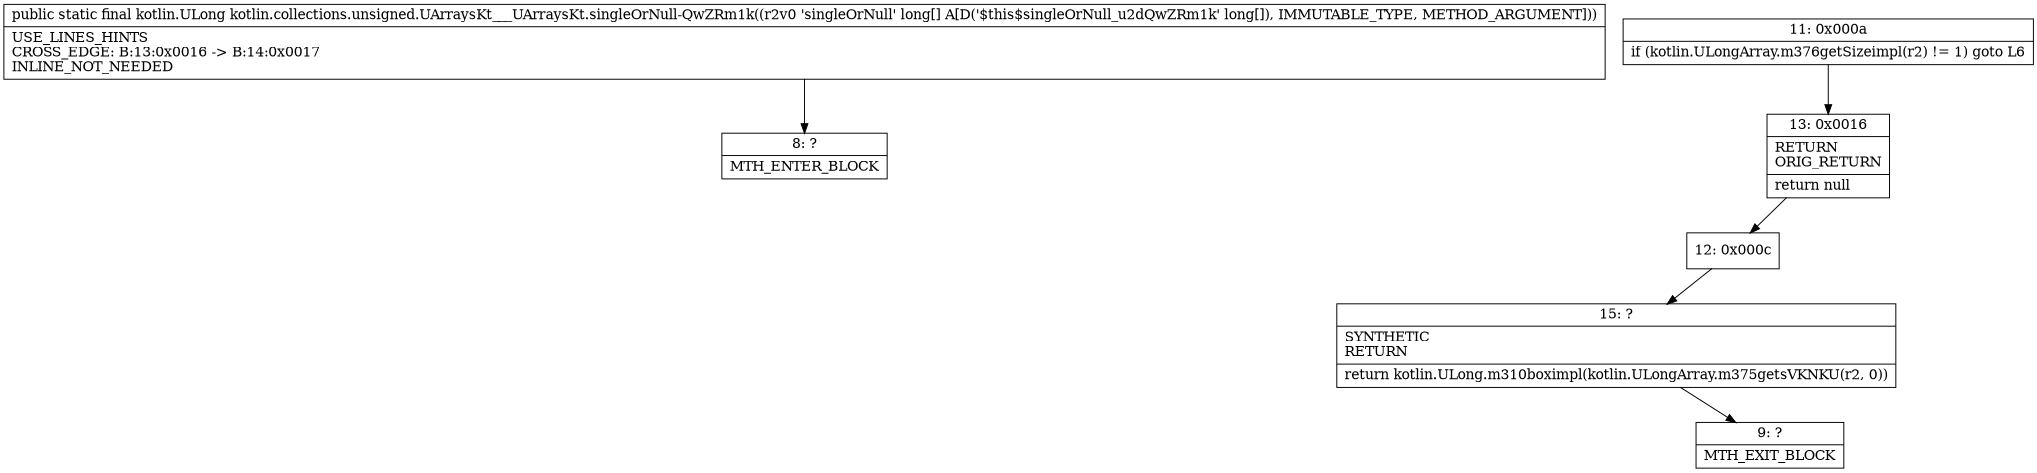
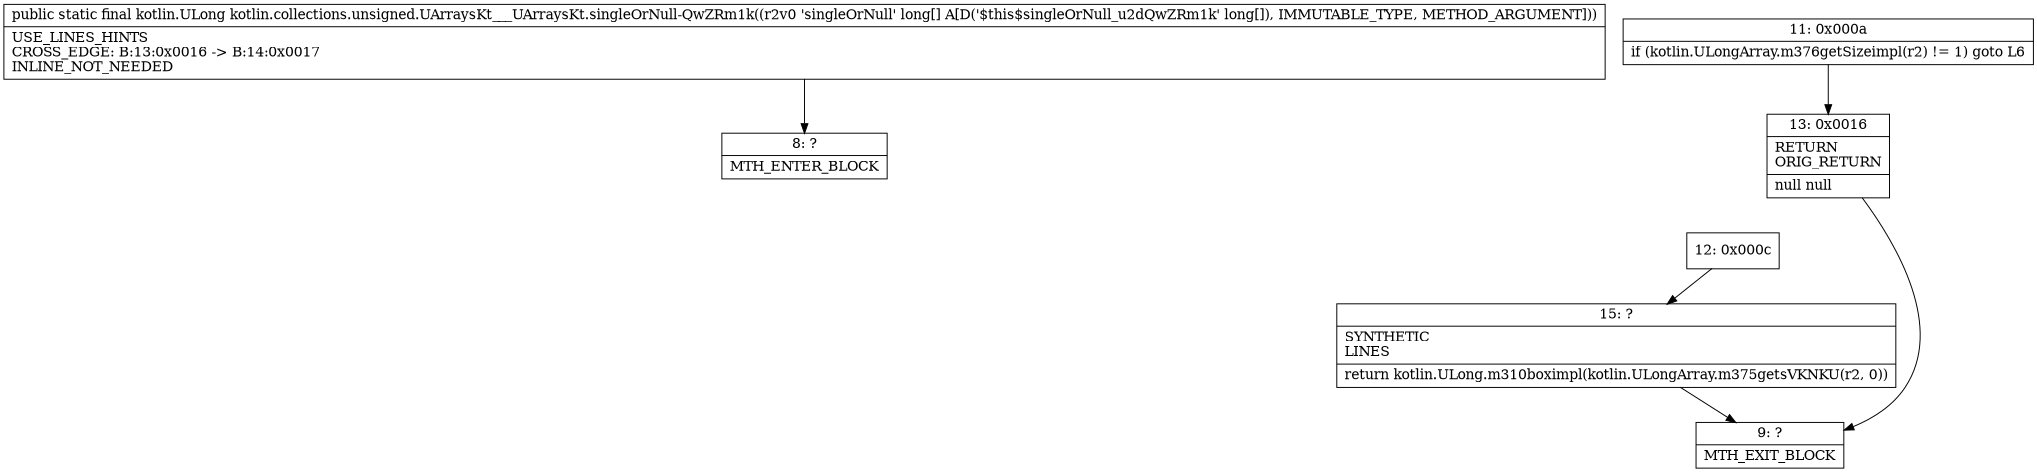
node "13: 0x0016": text "return null" -> "null null"
edge "13: 0x0016" -> "12: 0x000c": now "13: 0x0016" -> "9: ?"
node "15: ?": text "RETURN" -> "LINES"
